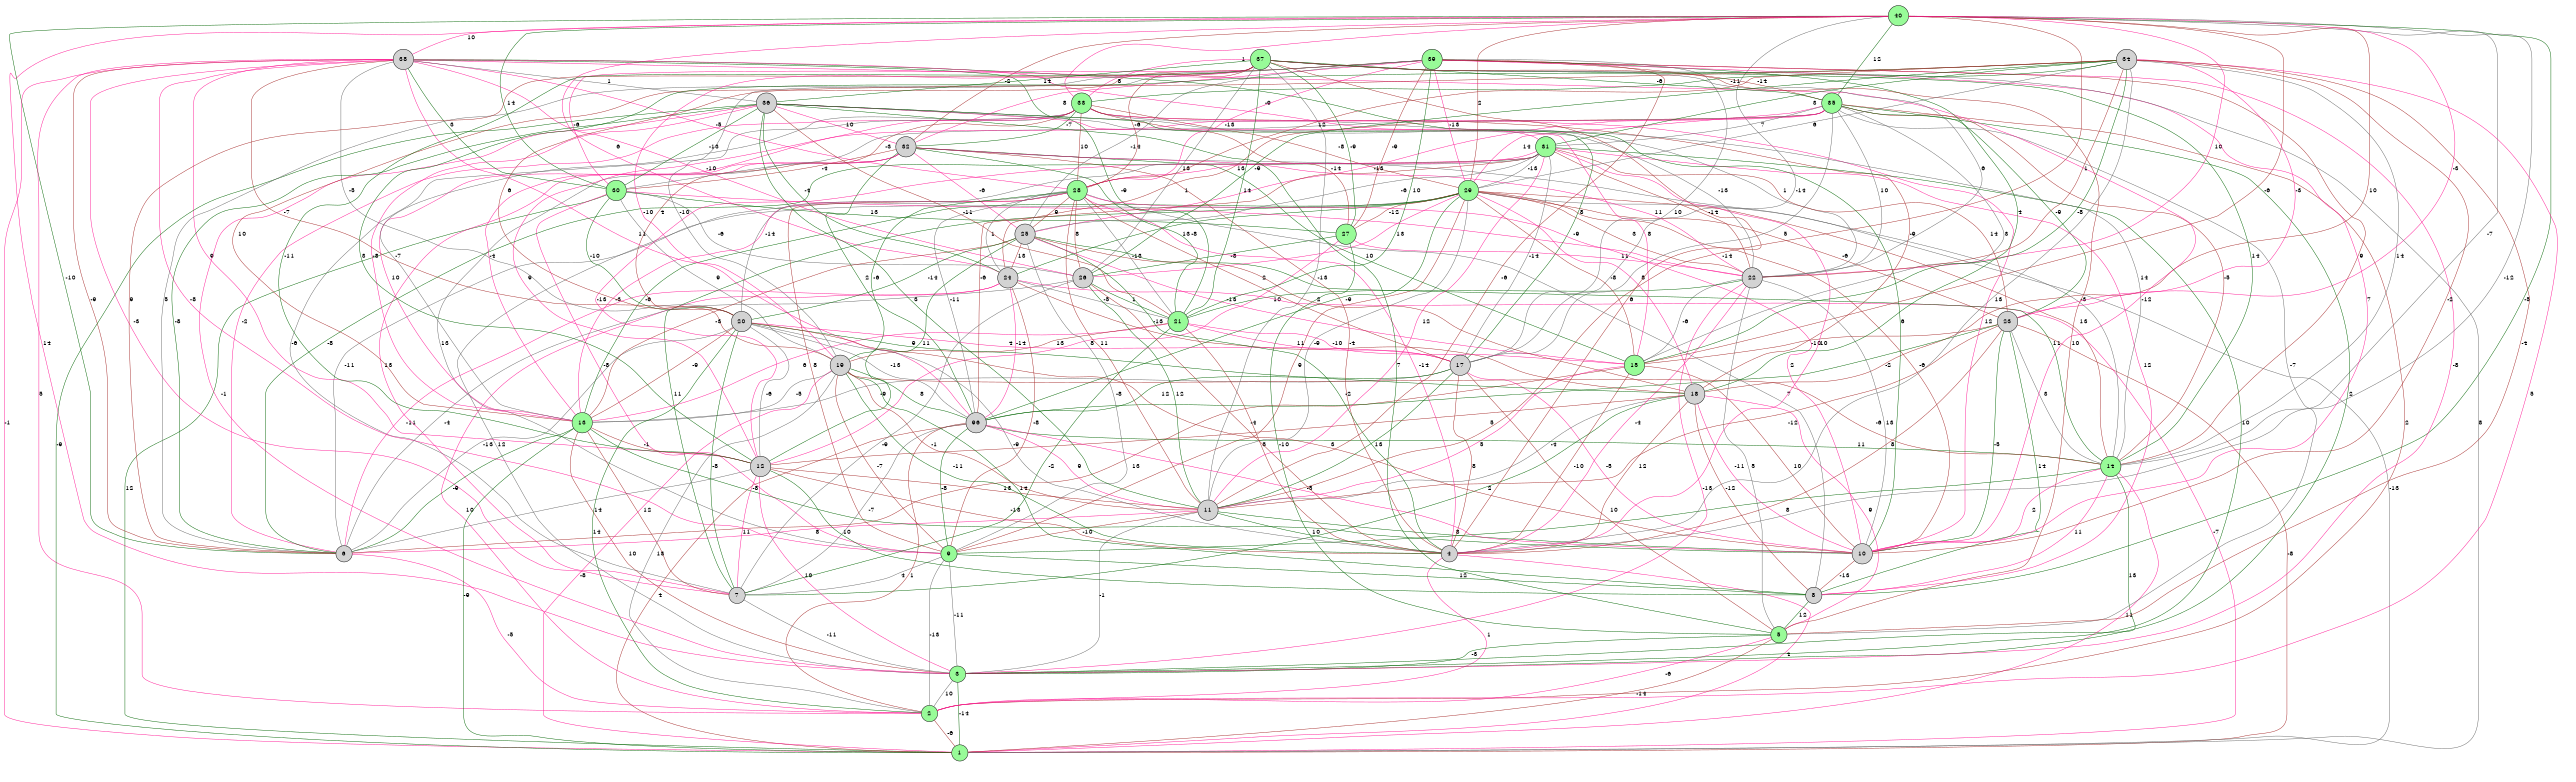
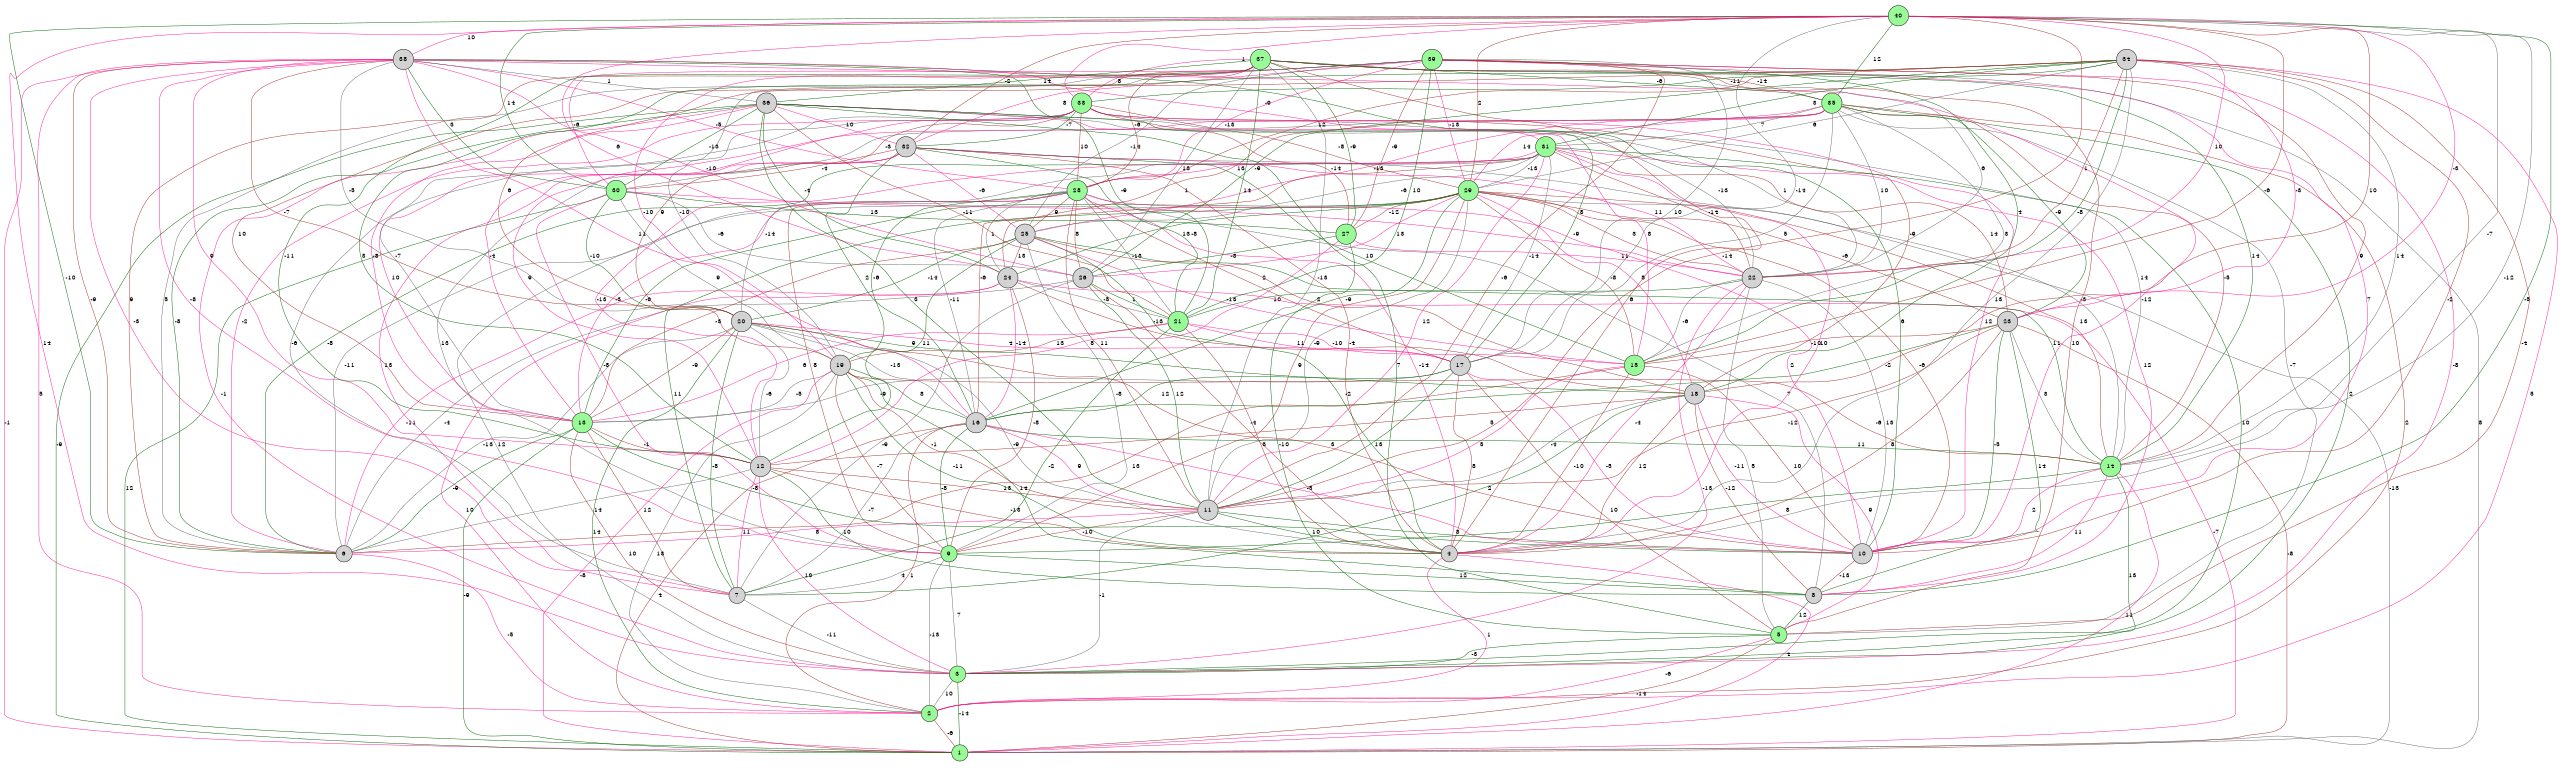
edge "33" -- "20": label "4" -> "9"
node "96": label "96" -> "16"
edge "9" -- "3": label "-11" -> "7"
